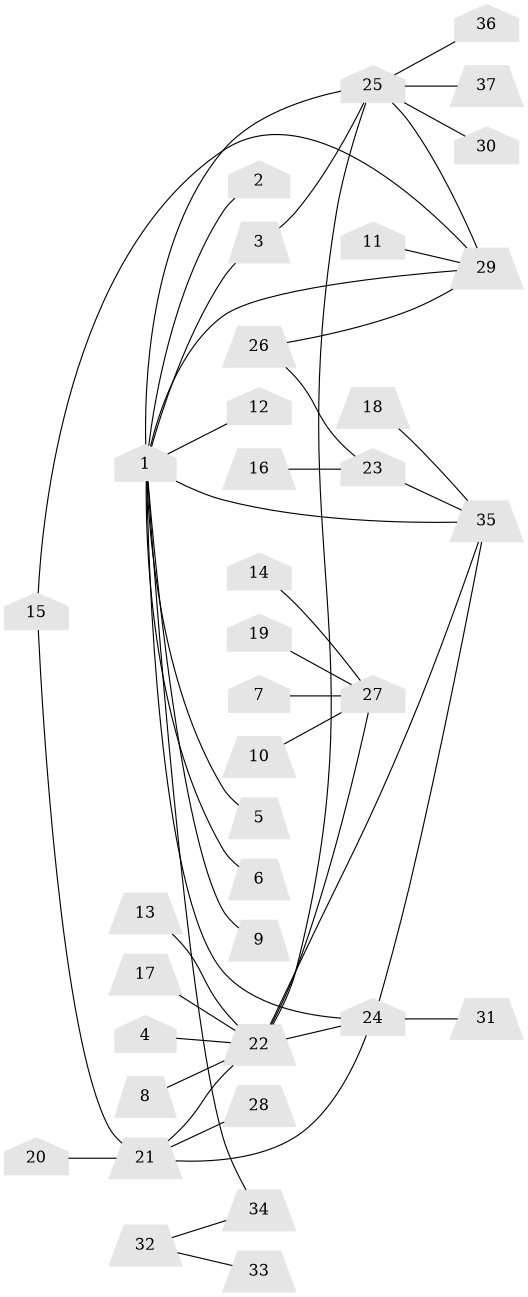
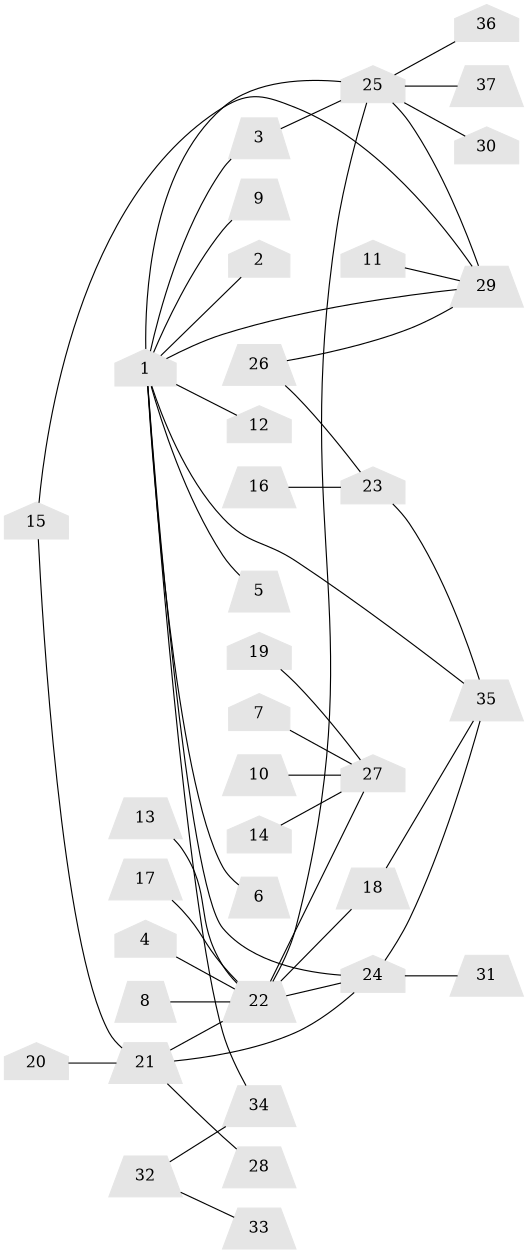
edge "35" -- "22": now "18" -- "22"
